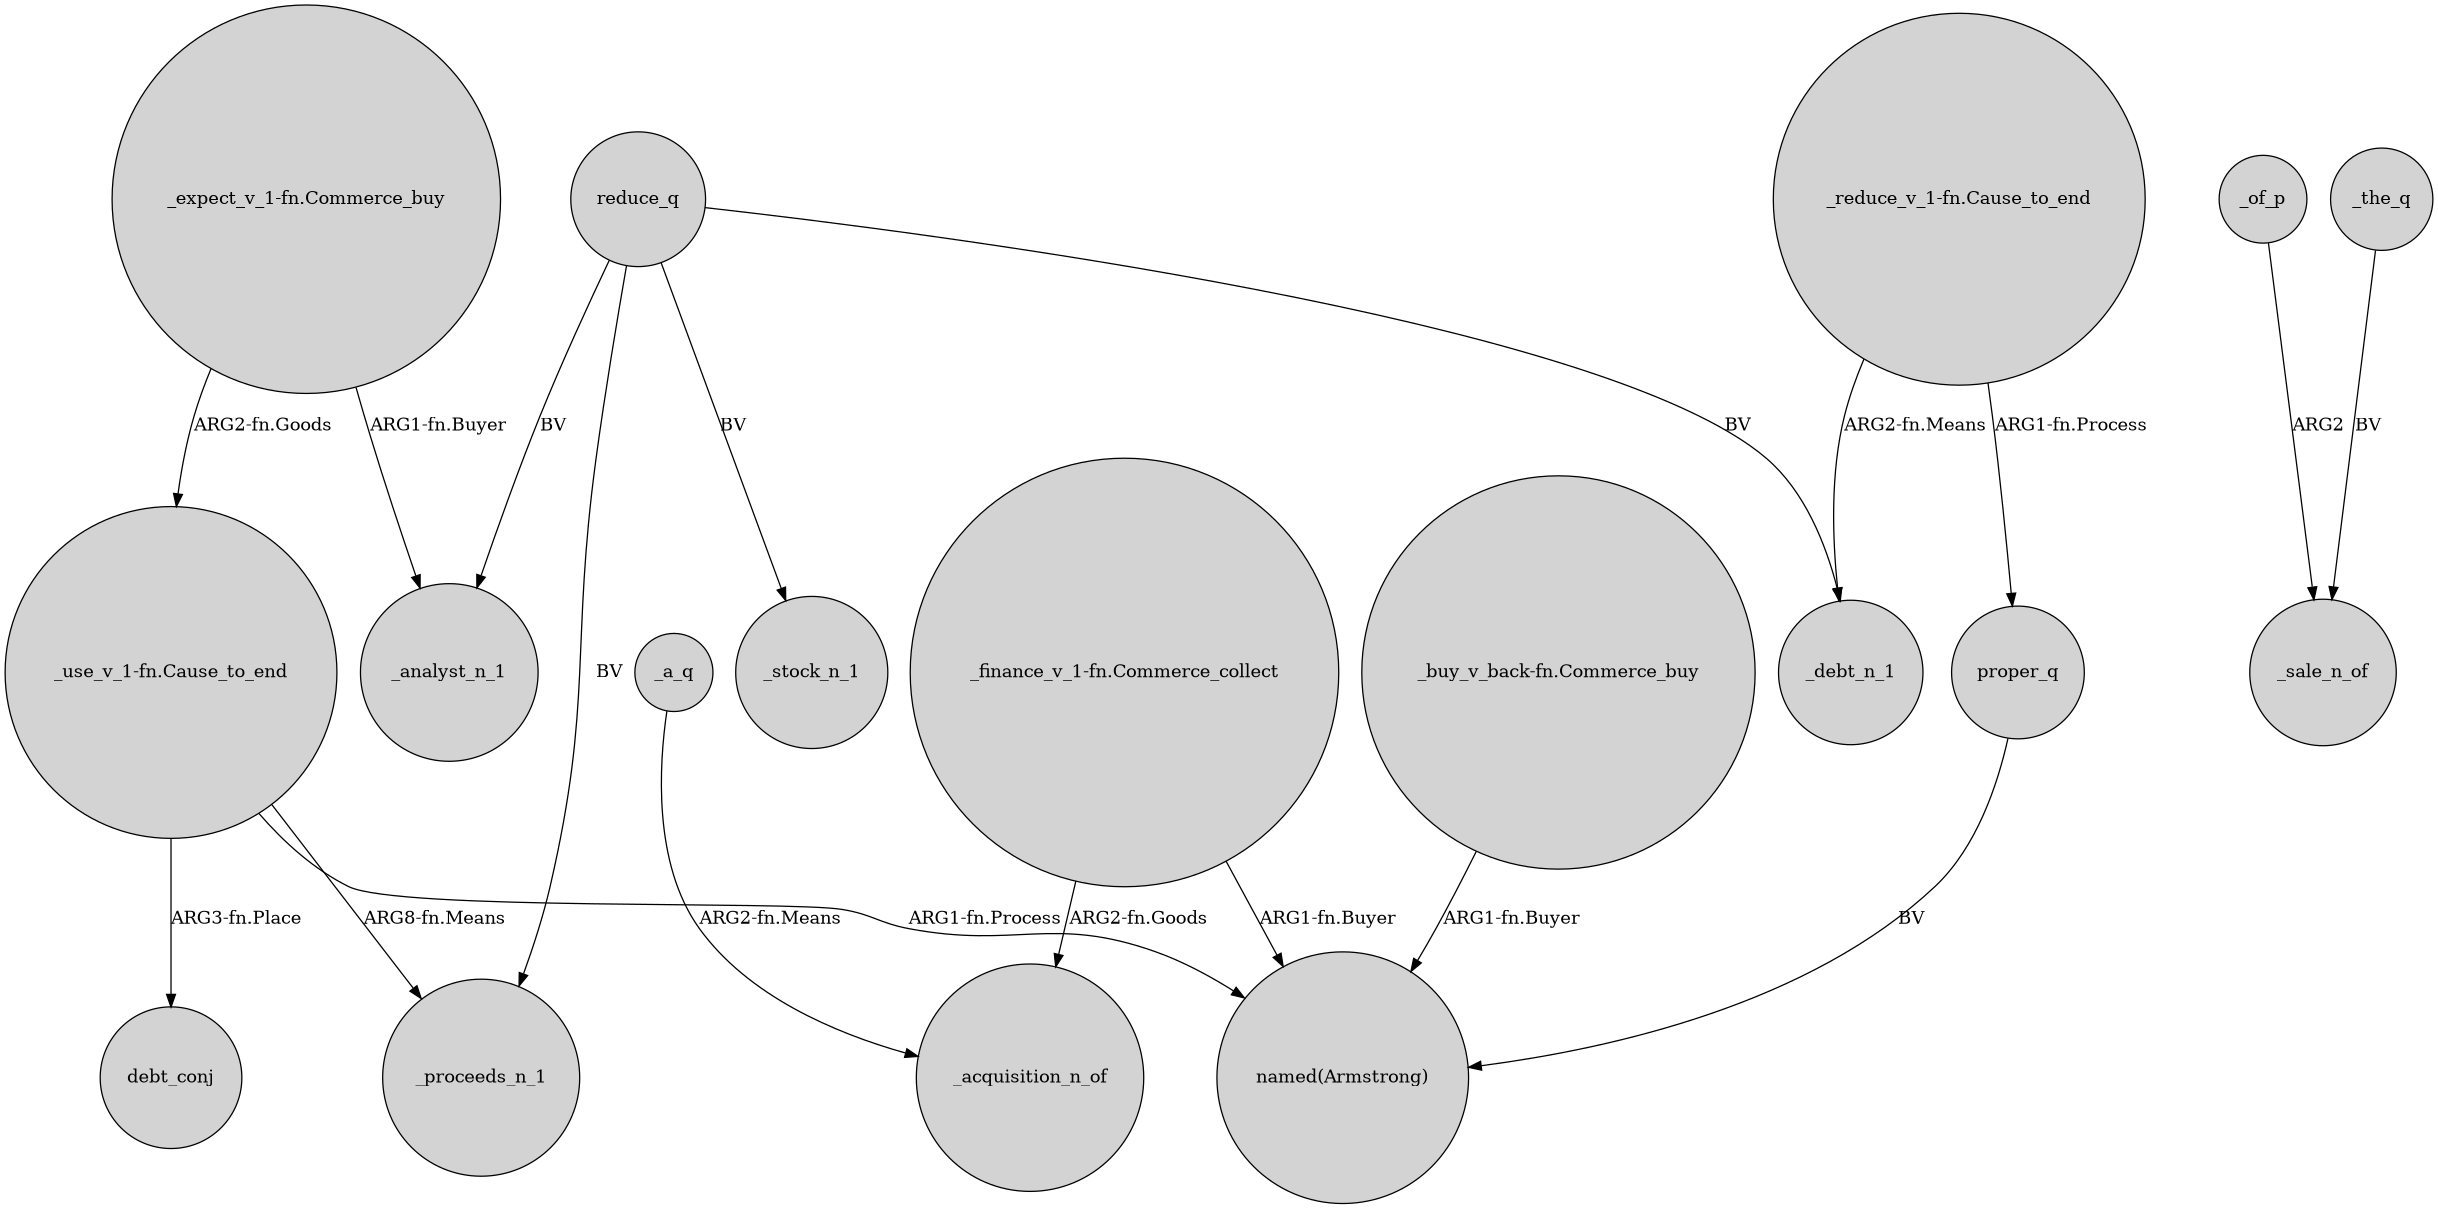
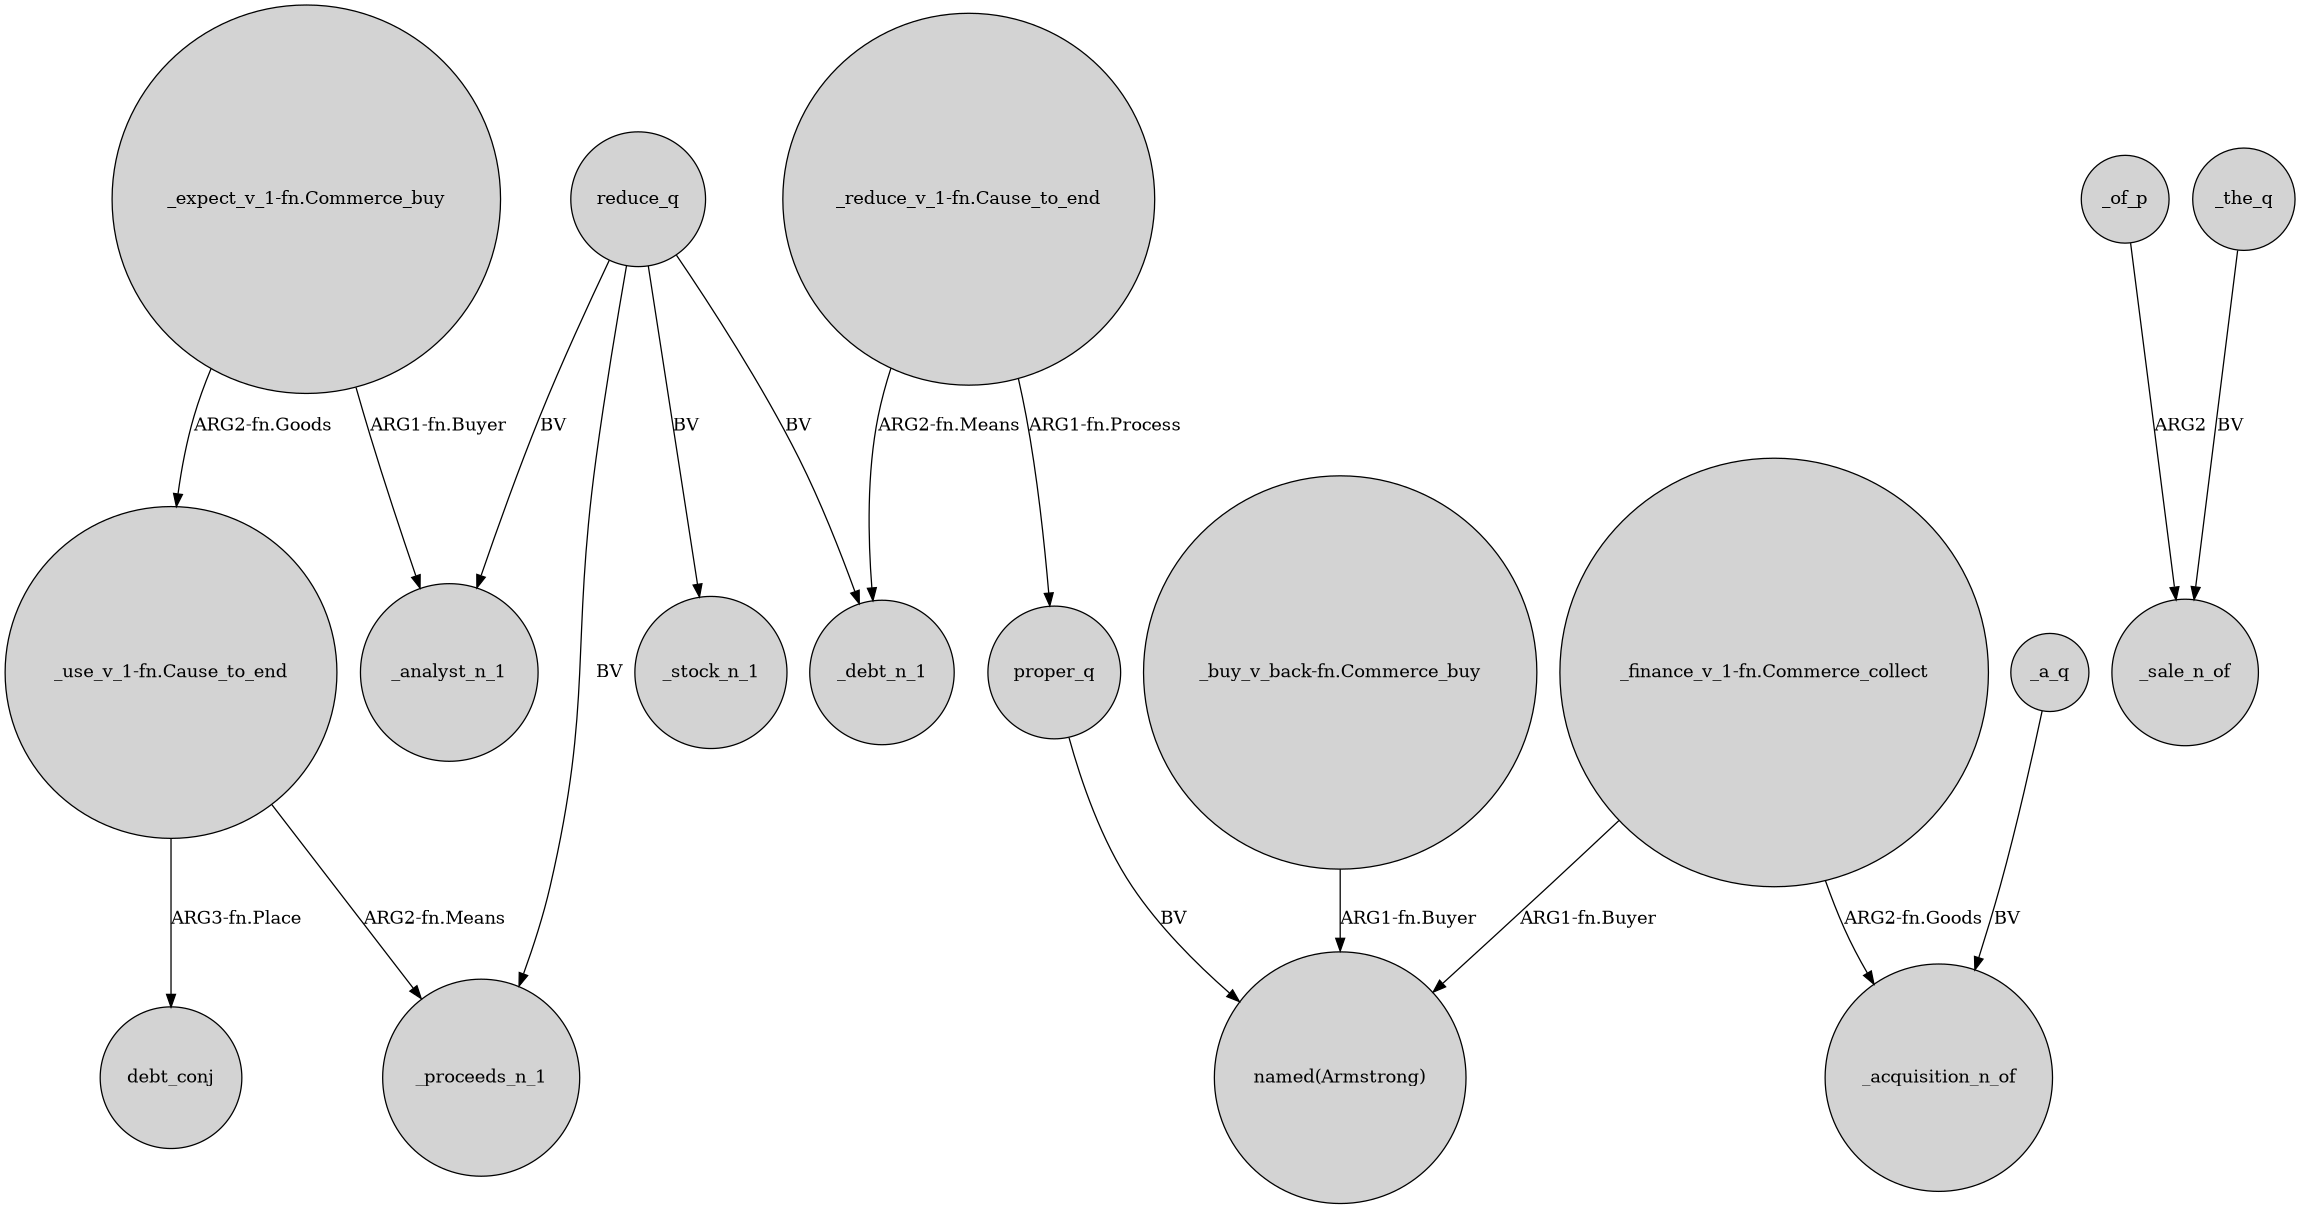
edge "_use_v_1-fn.Cause_to_end" -> "named(Armstrong)": removed, label "ARG1-fn.Process"
edge "_use_v_1-fn.Cause_to_end" -> "_proceeds_n_1": label "ARG8-fn.Means" -> "ARG2-fn.Means"
edge "_a_q" -> "_acquisition_n_of": label "ARG2-fn.Means" -> "BV"
